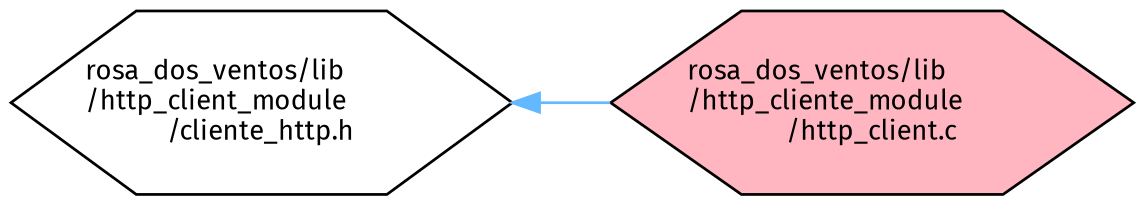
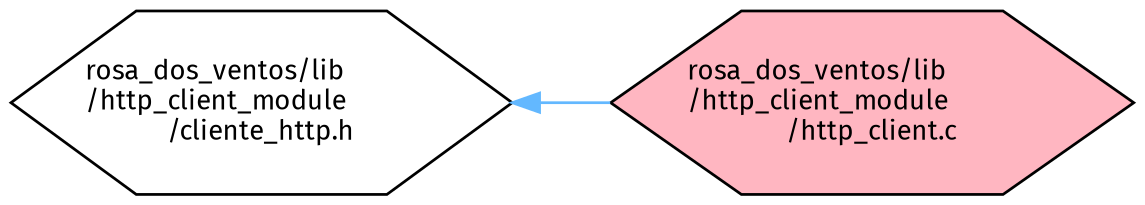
node "rosa_dos_ventos/lib /http_cliente_module /http_client.c": label "rosa_dos_ventos/lib /http_cliente_module /http_client.c" -> "rosa_dos_ventos/lib /http_client_module /http_client.c"
